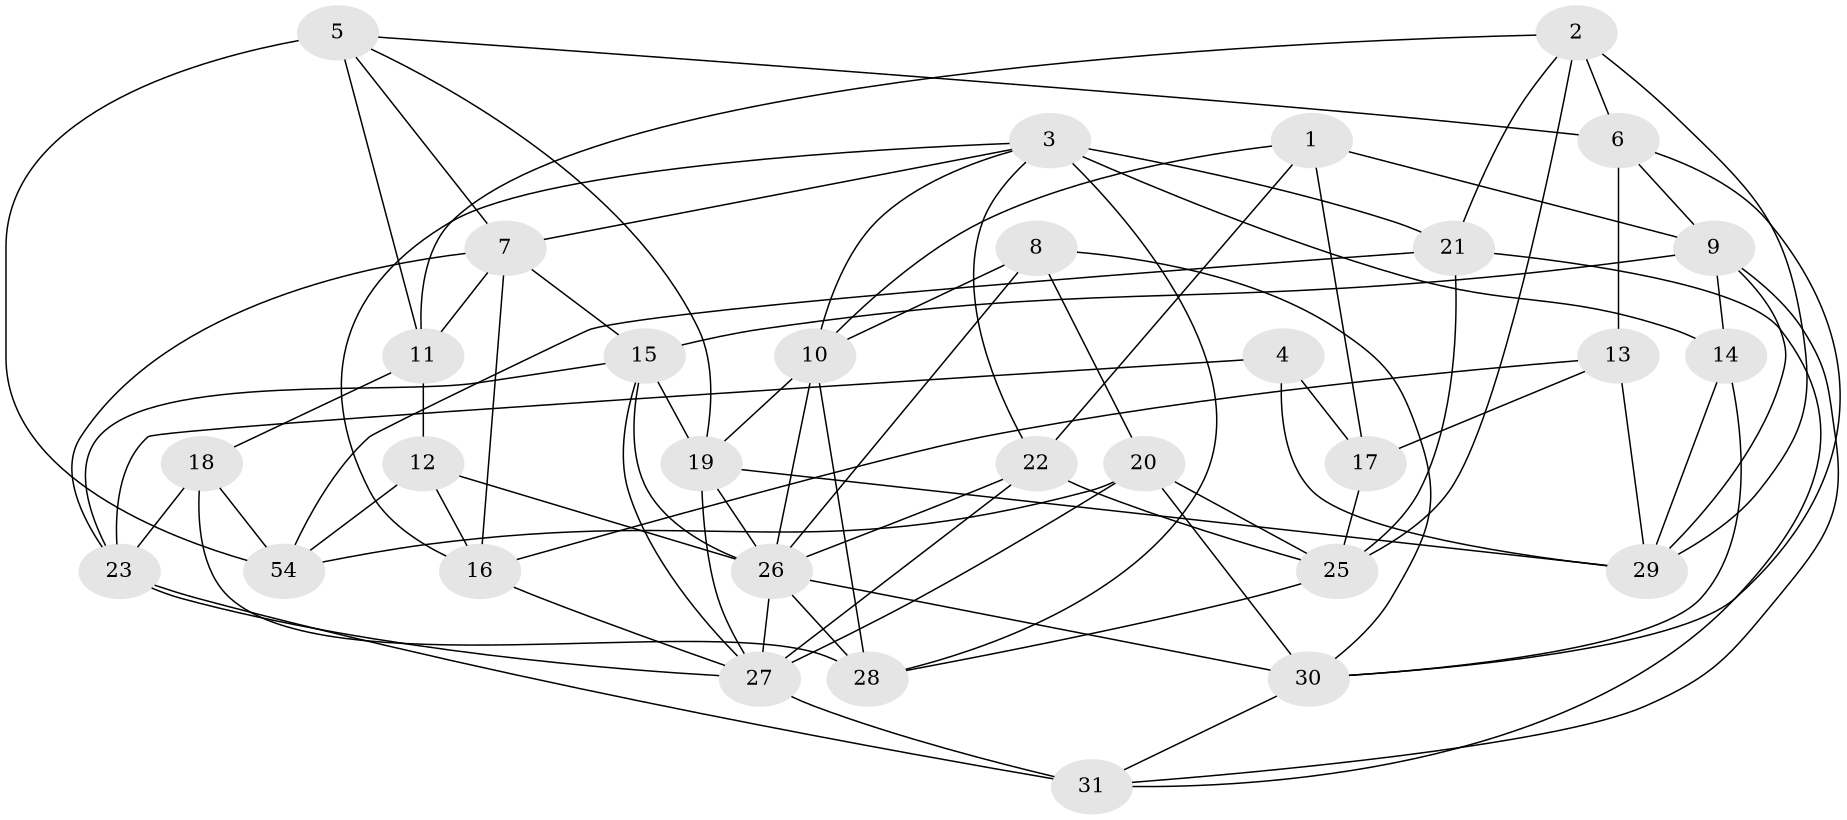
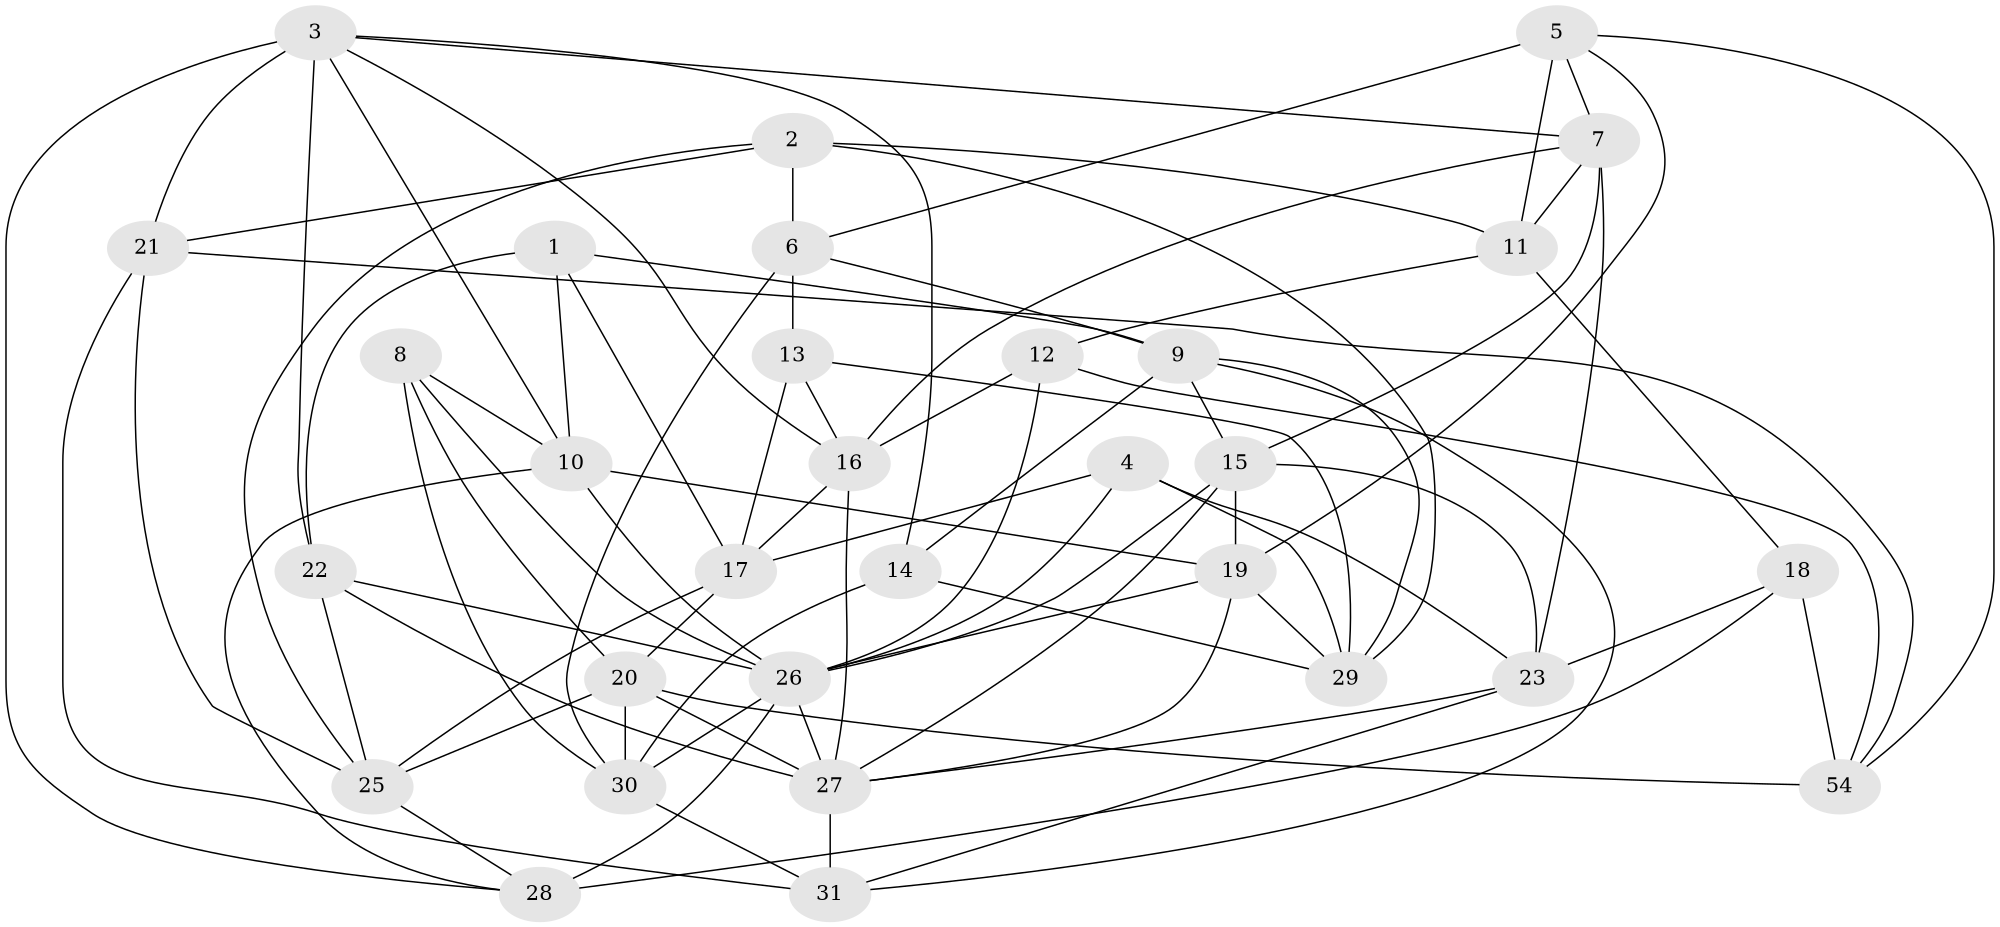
edge "16" -- "17": added
edge "4" -- "26": added
edge "17" -- "20": added
